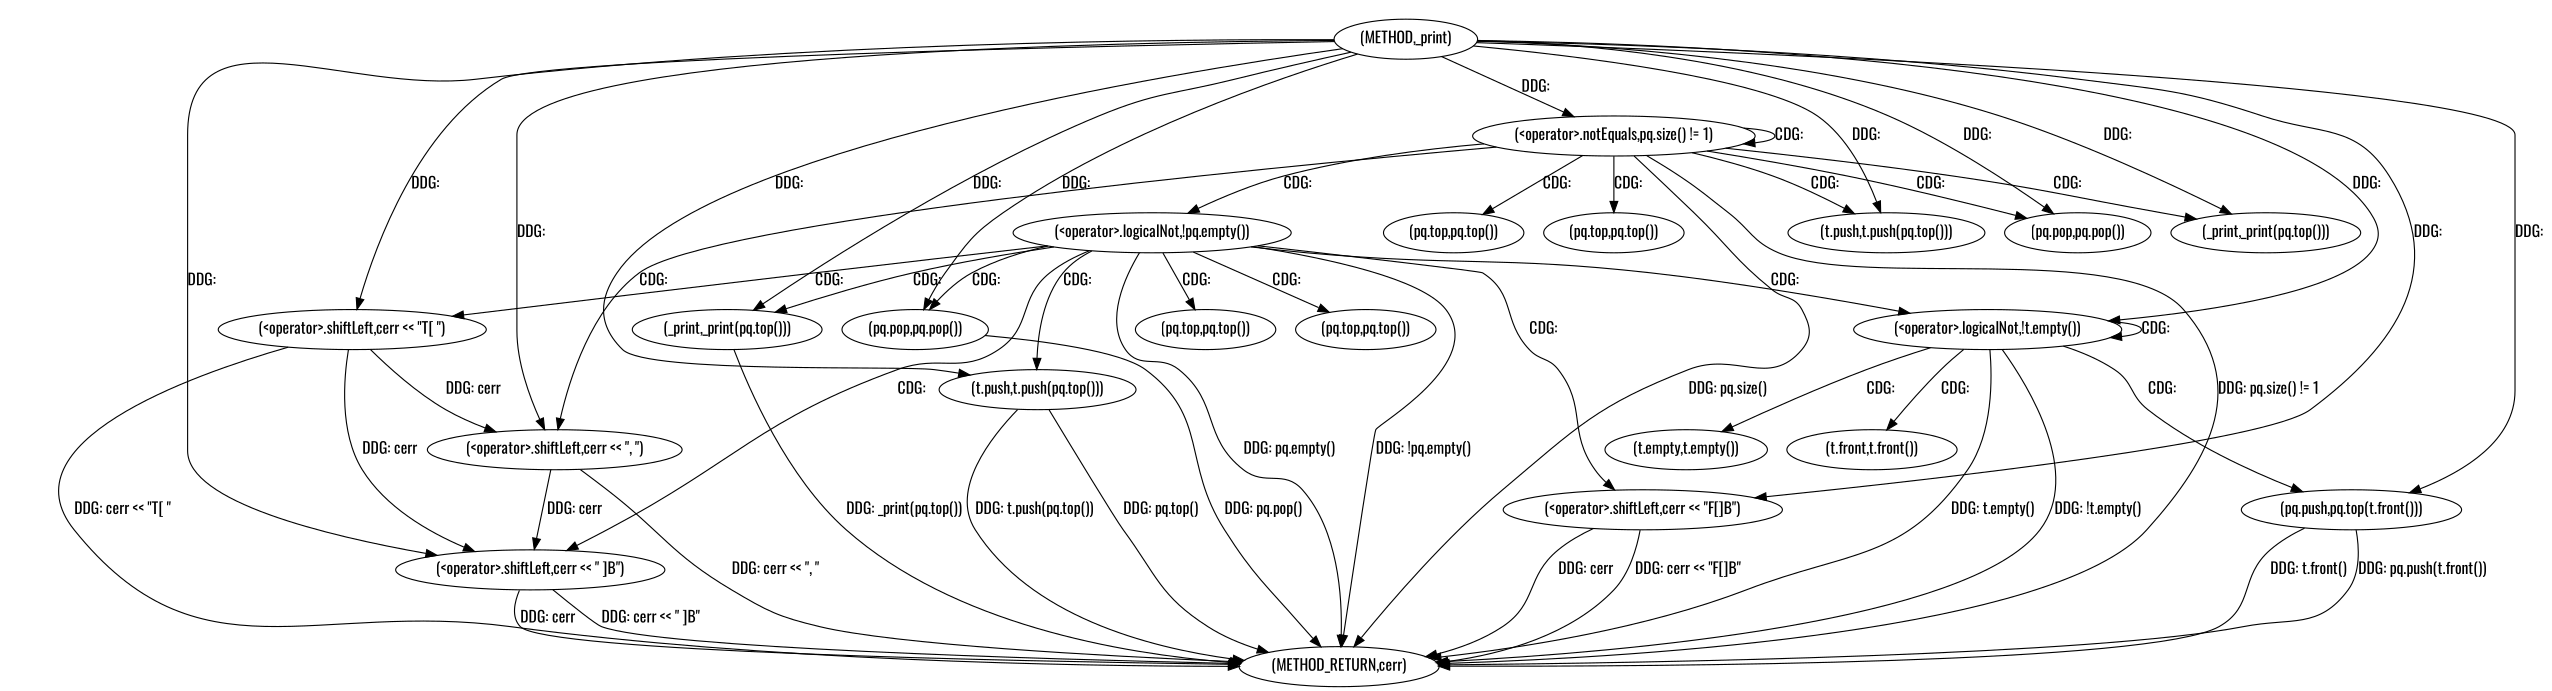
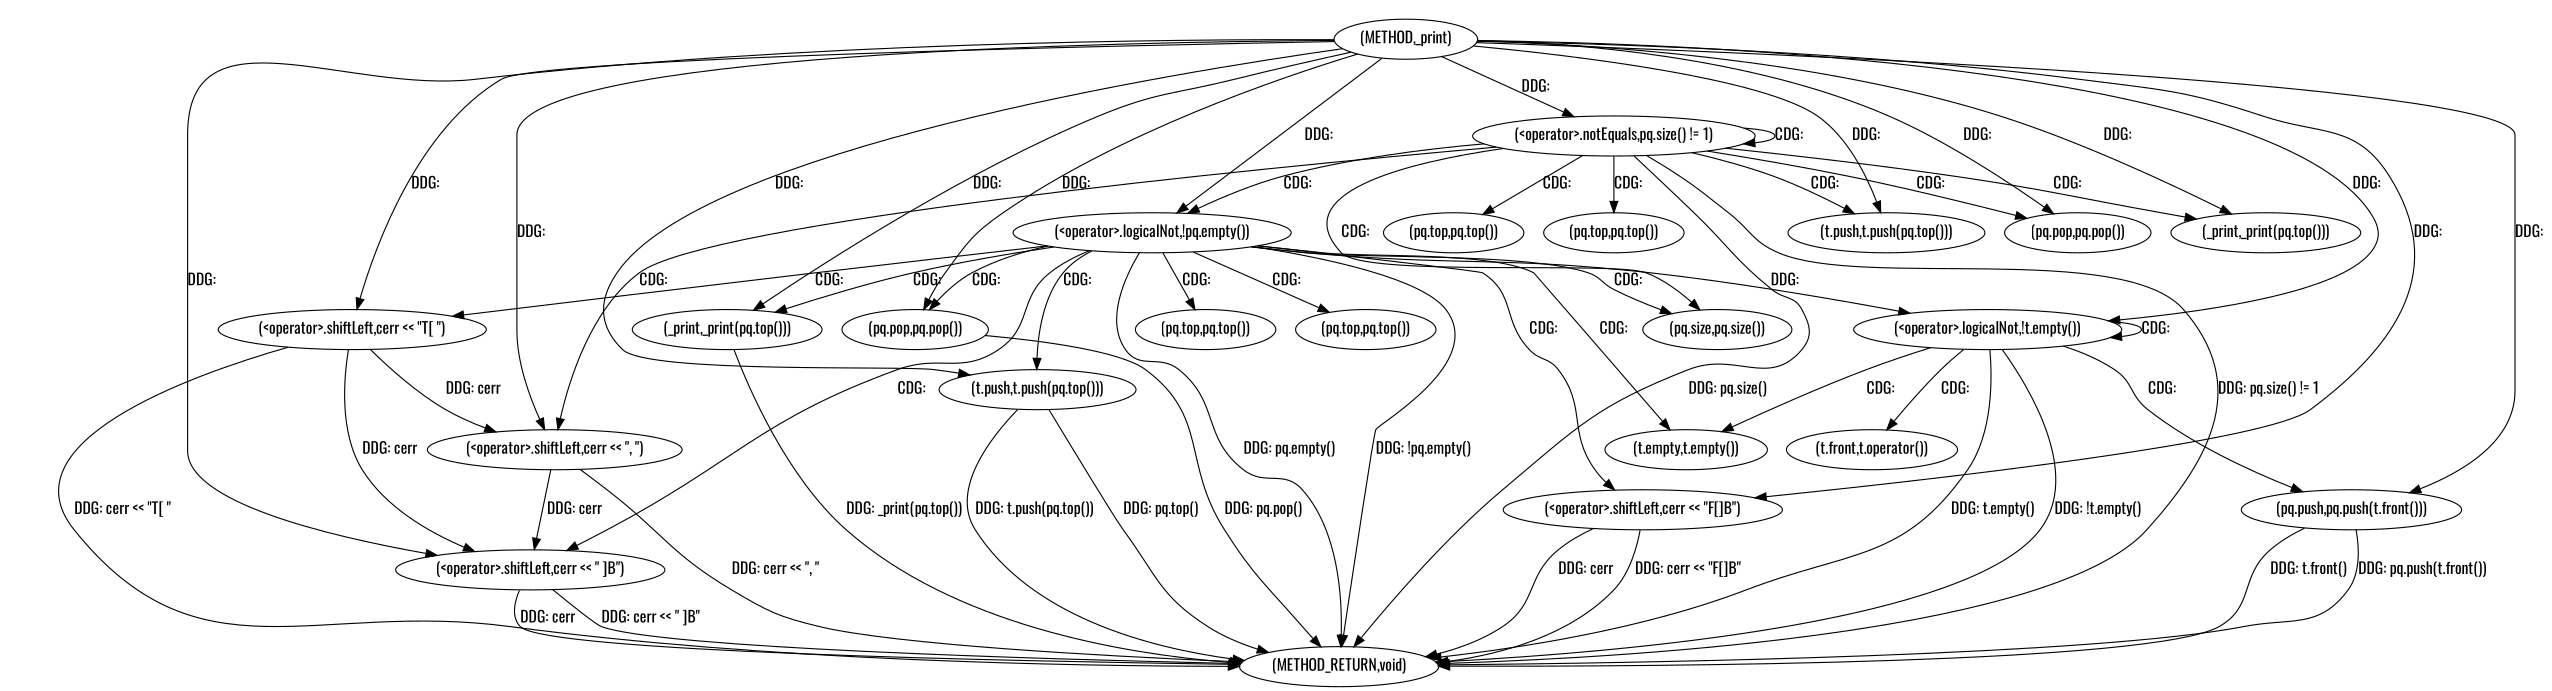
edge "(METHOD,_print)" -> "(<operator>.logicalNot,!pq.empty())": added, label "DDG:"
edge "(<operator>.logicalNot,!pq.empty())" -> "(t.empty,t.empty())": added, label "CDG:"
edge "(<operator>.logicalNot,!pq.empty())" -> "(<operator>.logicalNot,!t.empty())": label "CDG: " -> "DDG: "
node "(pq.size,pq.size())": added
node "(t.front,t.front())": label "(t.front,t.front())" -> "(t.front,t.operator())"
node "(pq.push,pq.top(t.front()))": label "(pq.push,pq.top(t.front()))" -> "(pq.push,pq.push(t.front()))"
node "(METHOD_RETURN,cerr)": label "(METHOD_RETURN,cerr)" -> "(METHOD_RETURN,void)"
